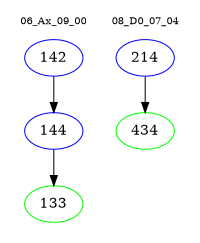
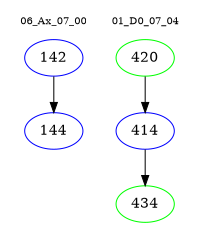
cluster "06_Ax_09_00": label "06_Ax_09_00" -> "06_Ax_07_00"
cluster "08_D0_07_04": label "08_D0_07_04" -> "01_D0_07_04"
node "420": added
node "214": label "214" -> "414"
node "133": removed
